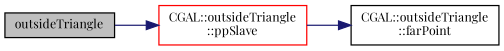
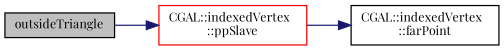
node "CGAL::outsideTriangle ::ppSlave": label "CGAL::outsideTriangle ::ppSlave" -> "CGAL::indexedVertex ::ppSlave"
node "CGAL::outsideTriangle ::farPoint": label "CGAL::outsideTriangle ::farPoint" -> "CGAL::indexedVertex ::farPoint"
